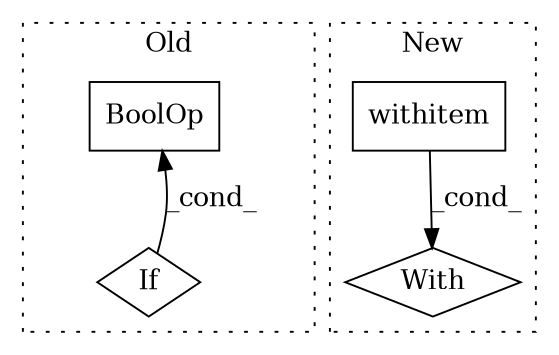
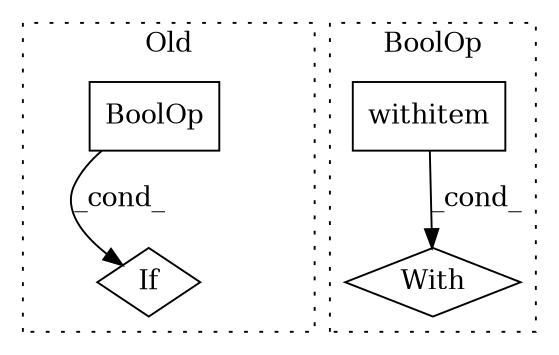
cluster "New": label "New" -> "BoolOp"
edge "If" -> "BoolOp": reversed
